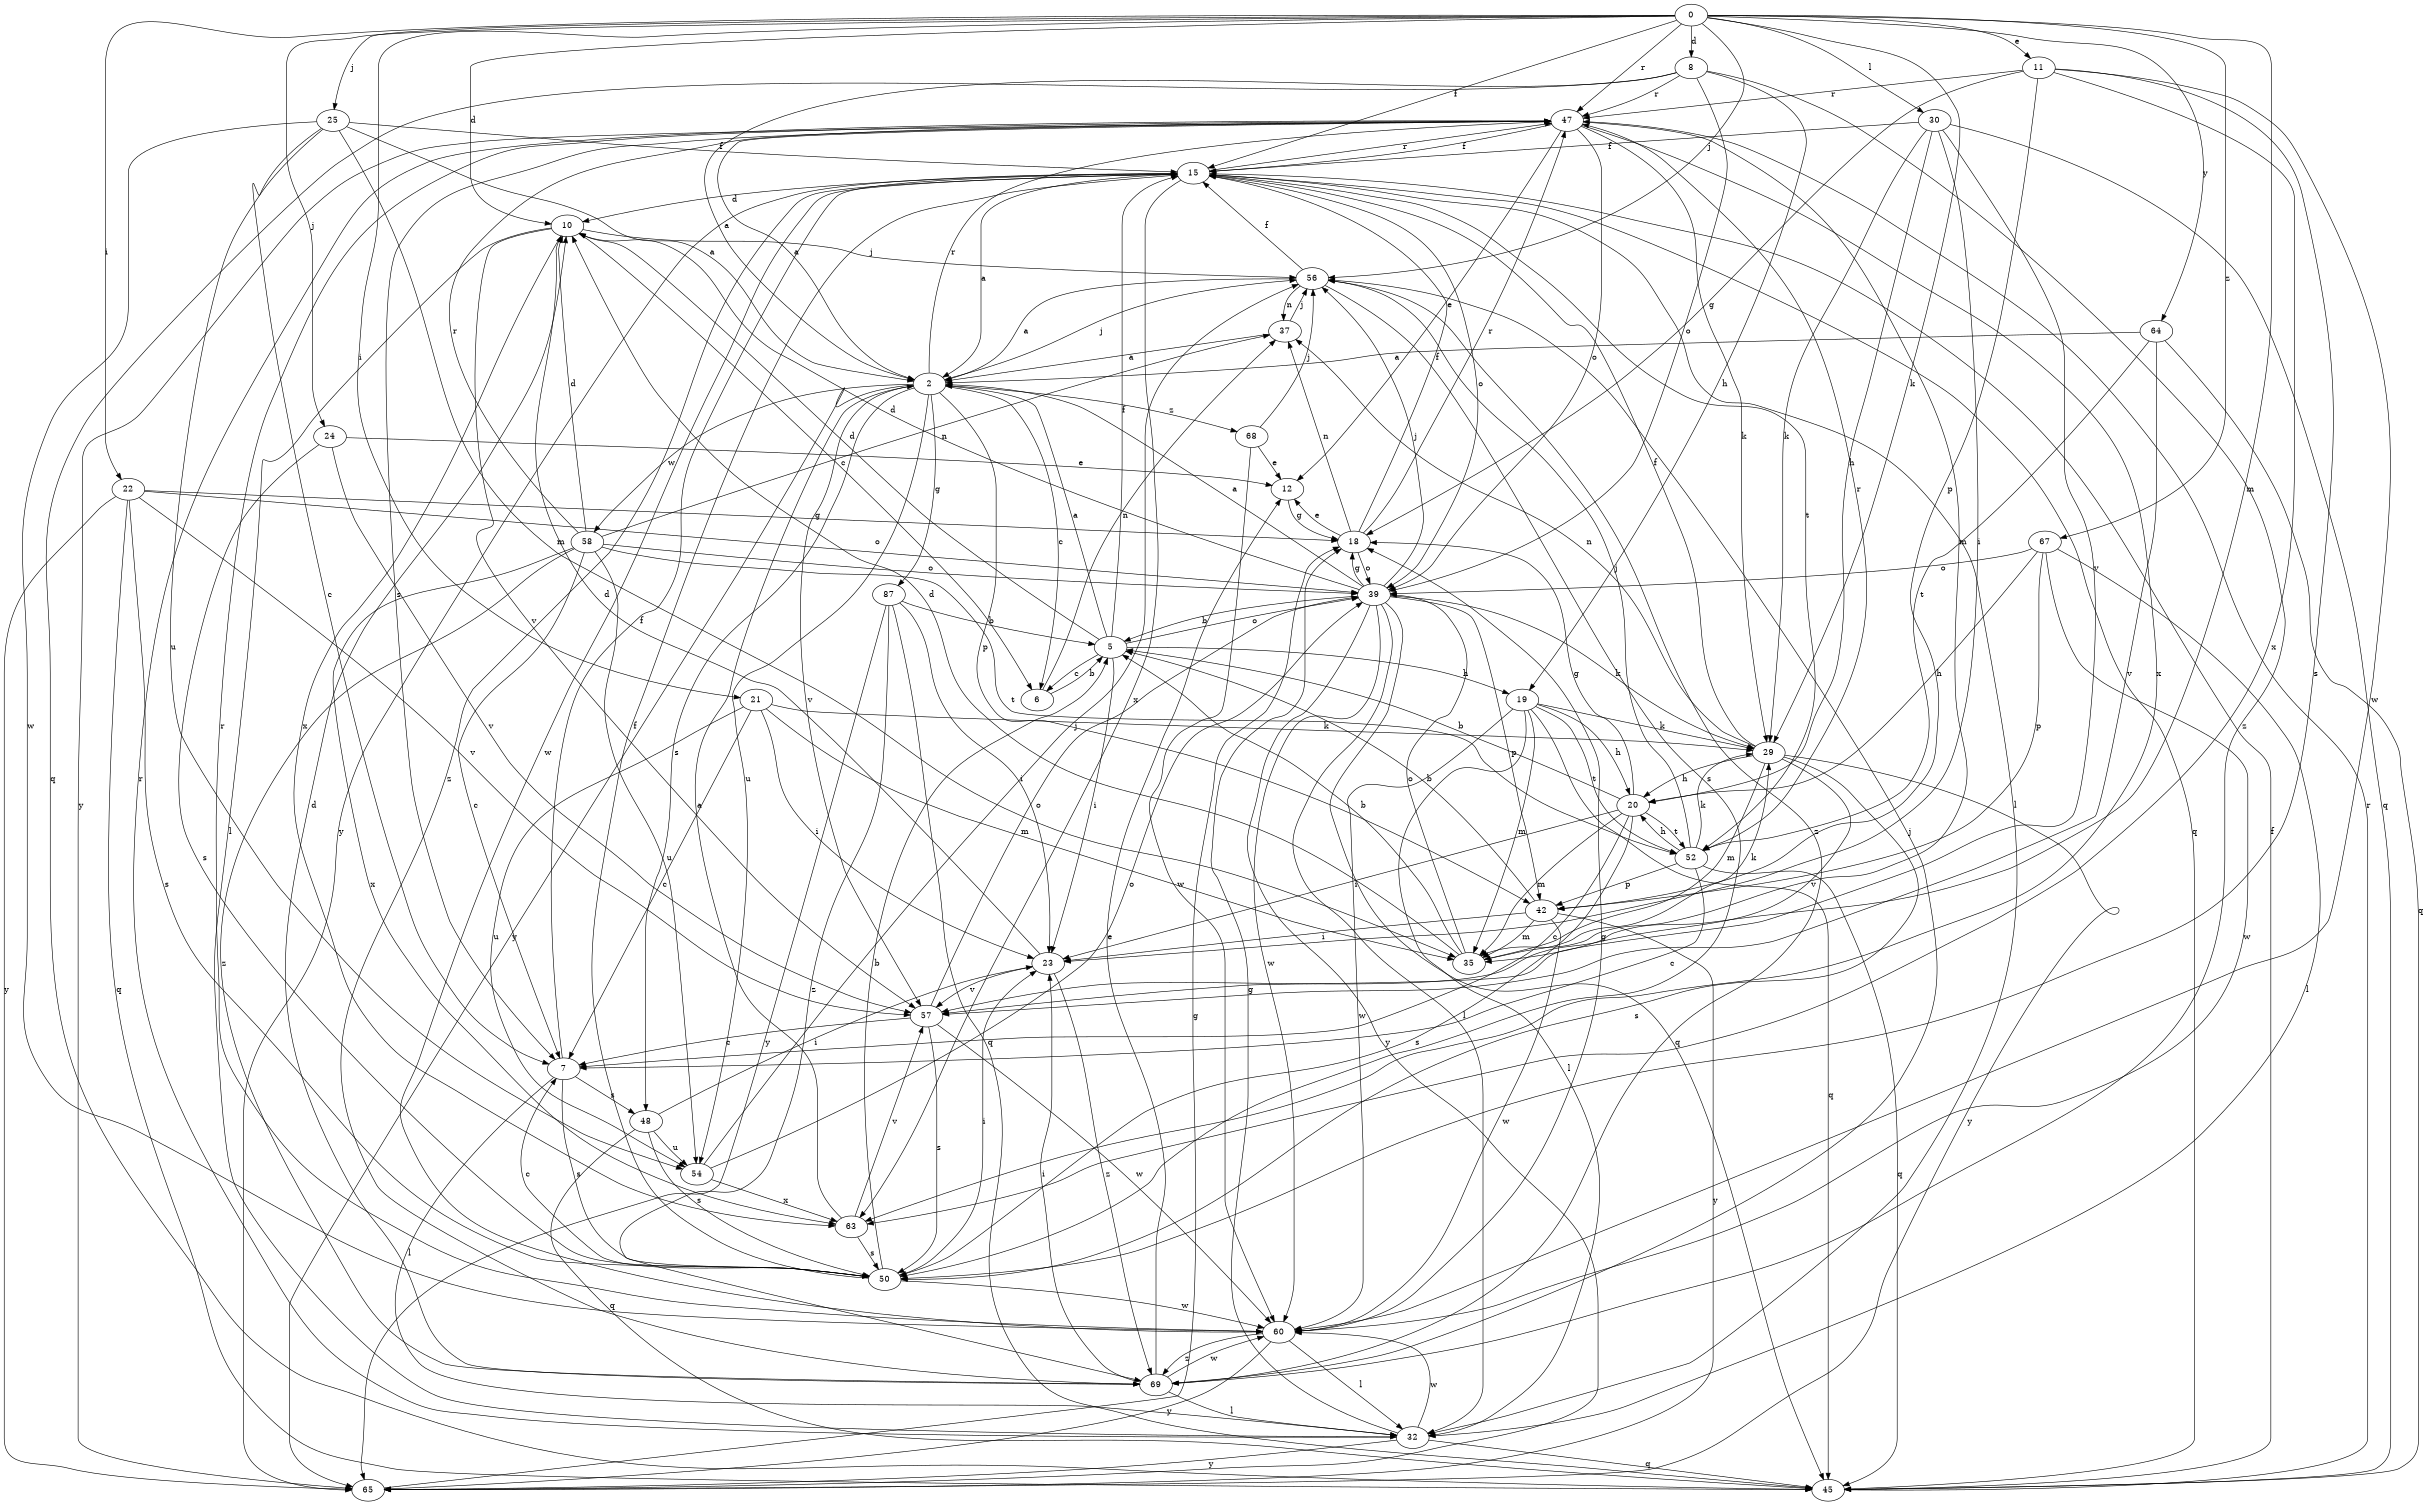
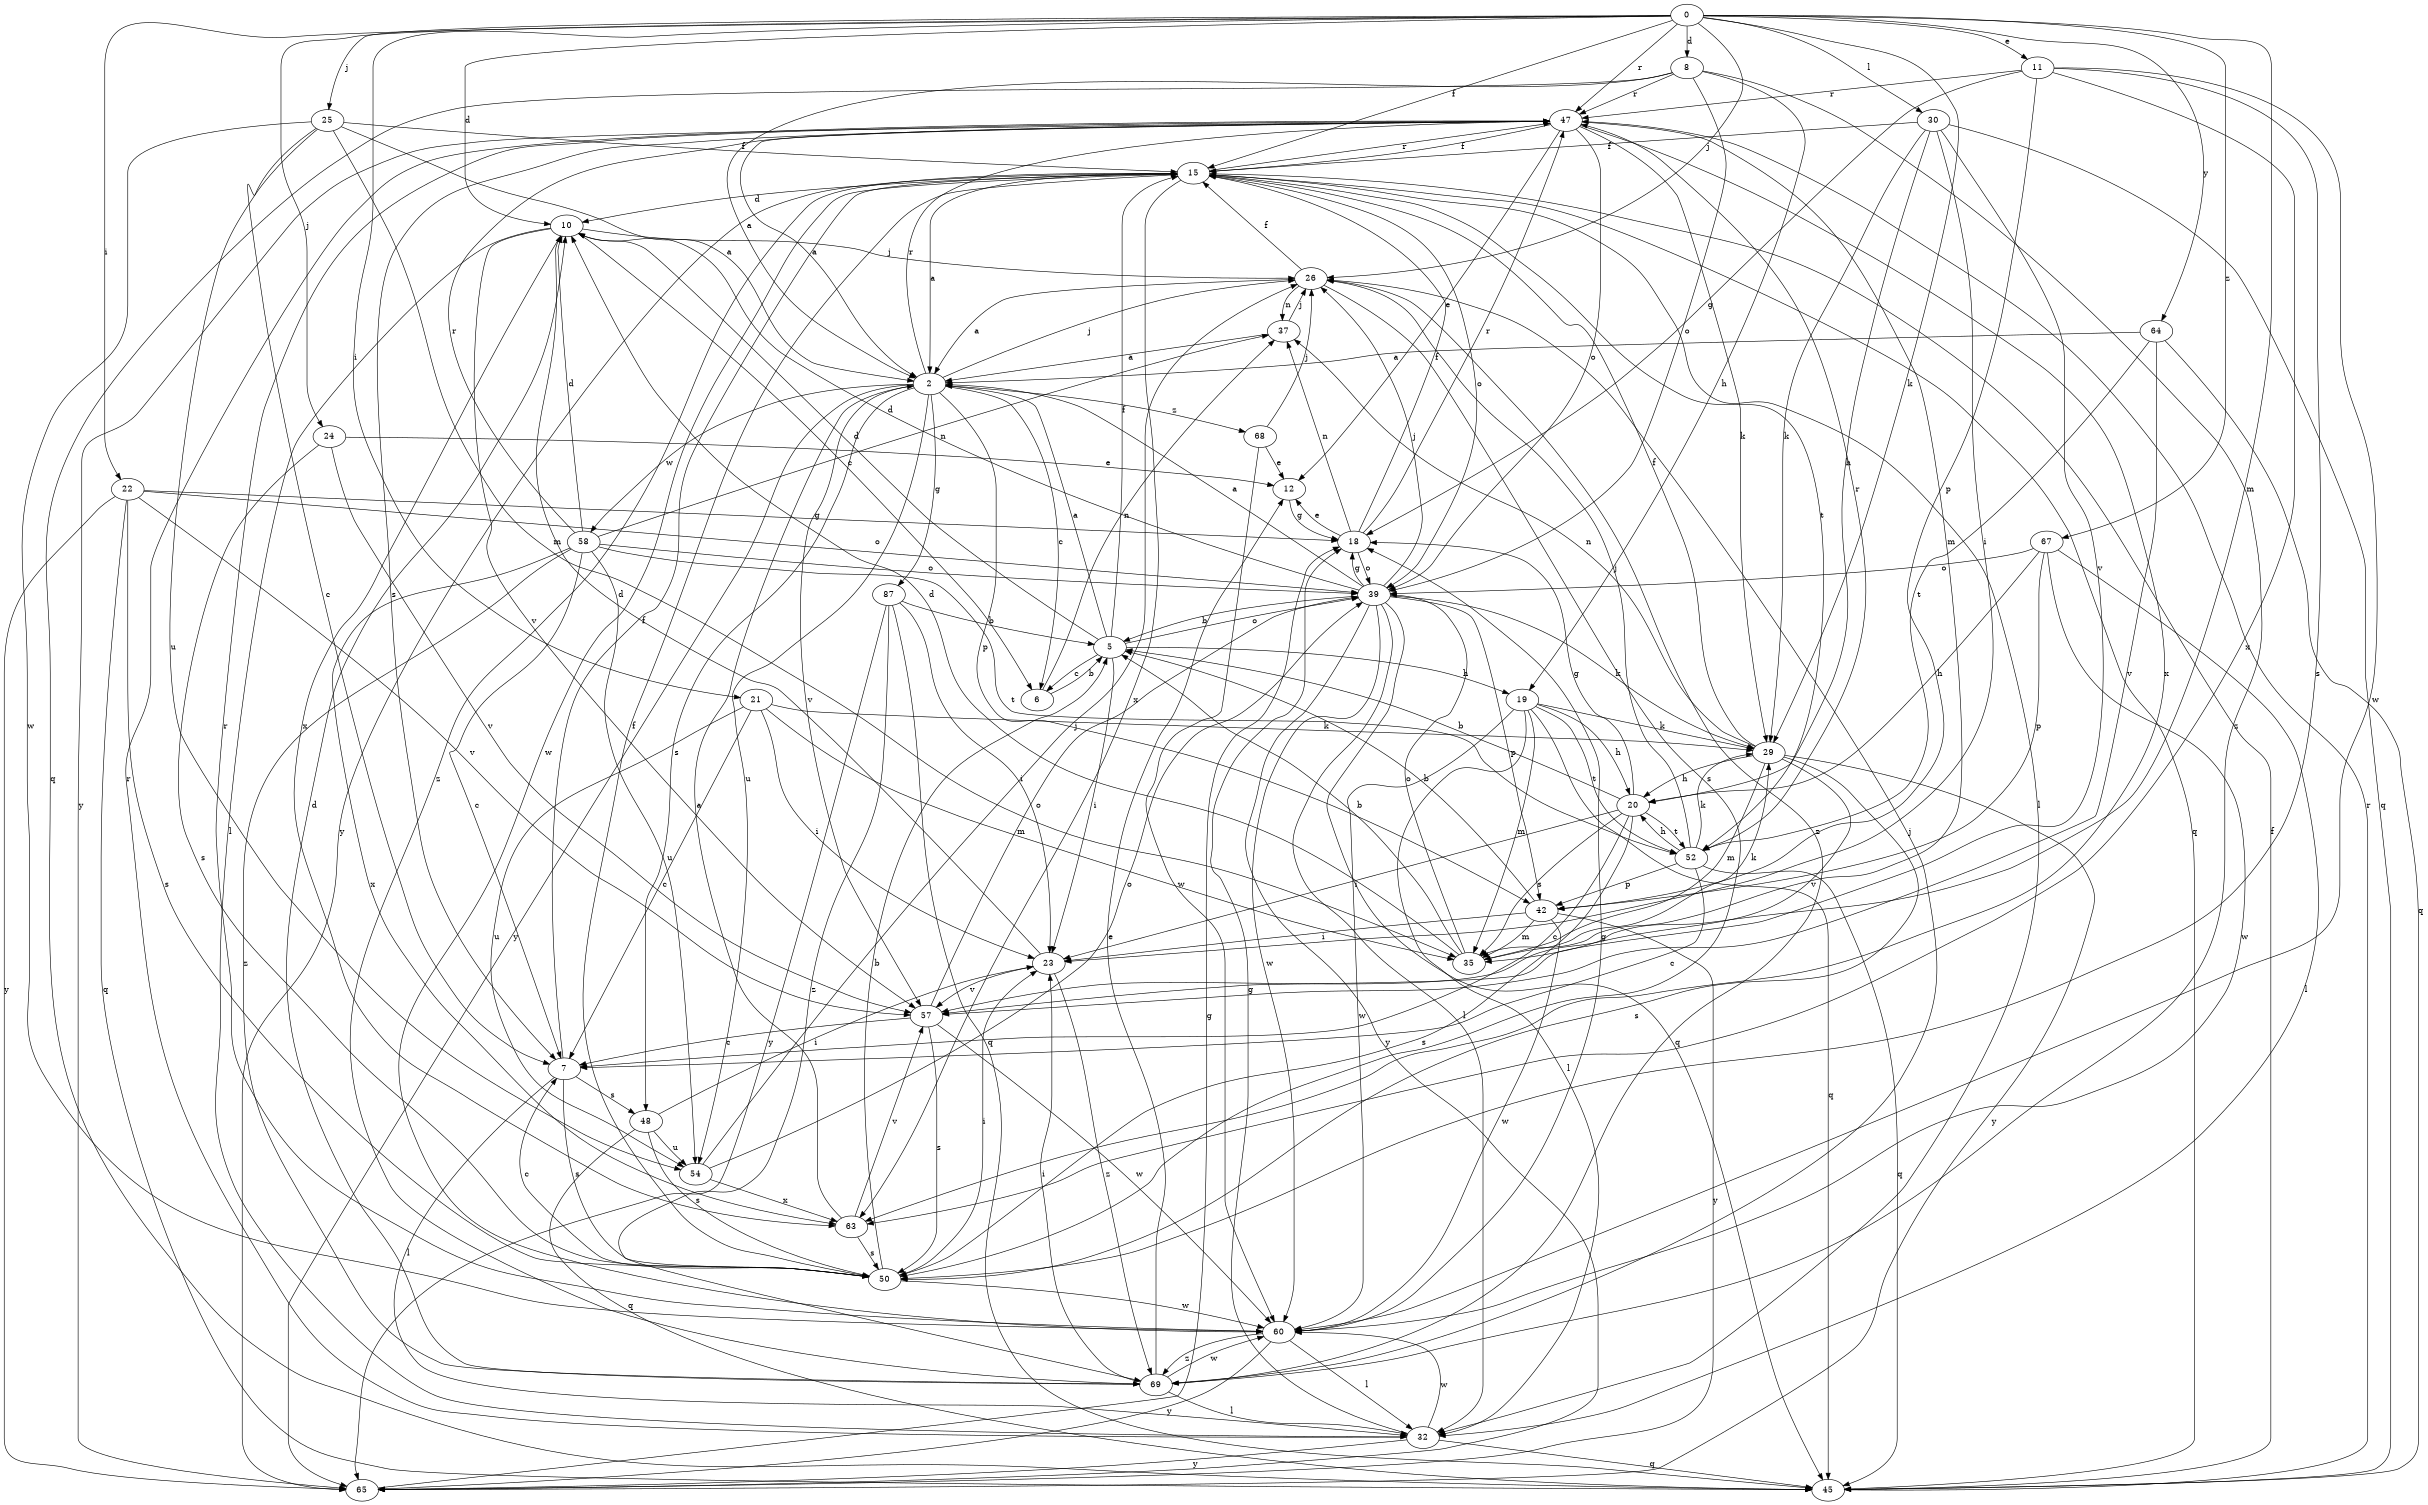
node "56": label "56" -> "26"
edge "20" -> "35": label "m" -> "s"
